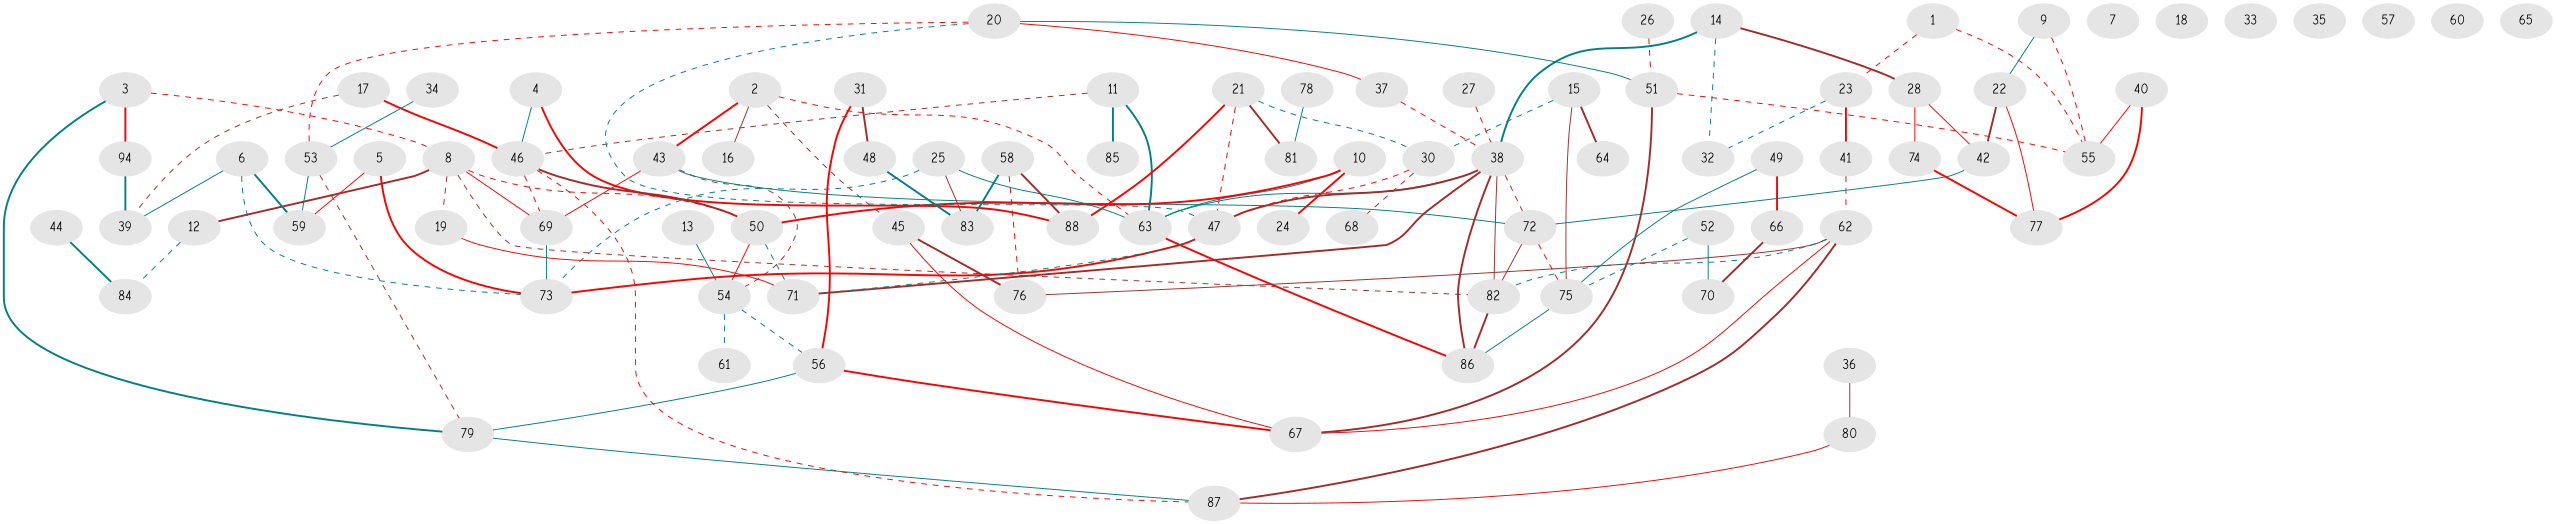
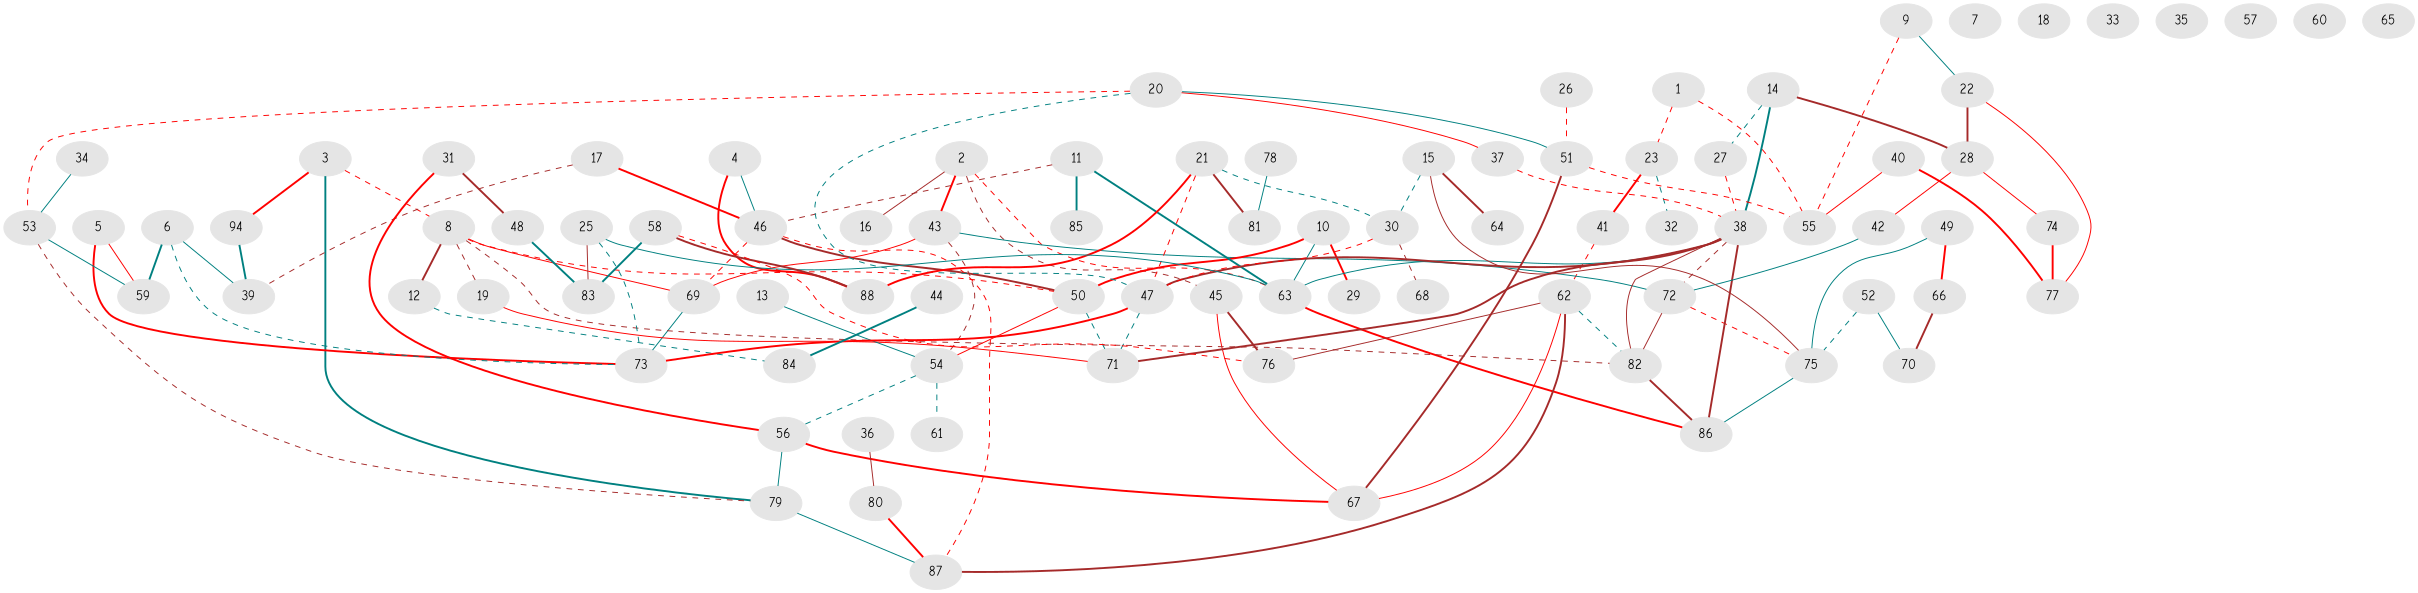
edge "14" -- "32": now "14" -- "27"
edge "22" -- "42": now "22" -- "28"
node "24": label "24" -> "29"
edge "80" -- "87": style solid -> bold
